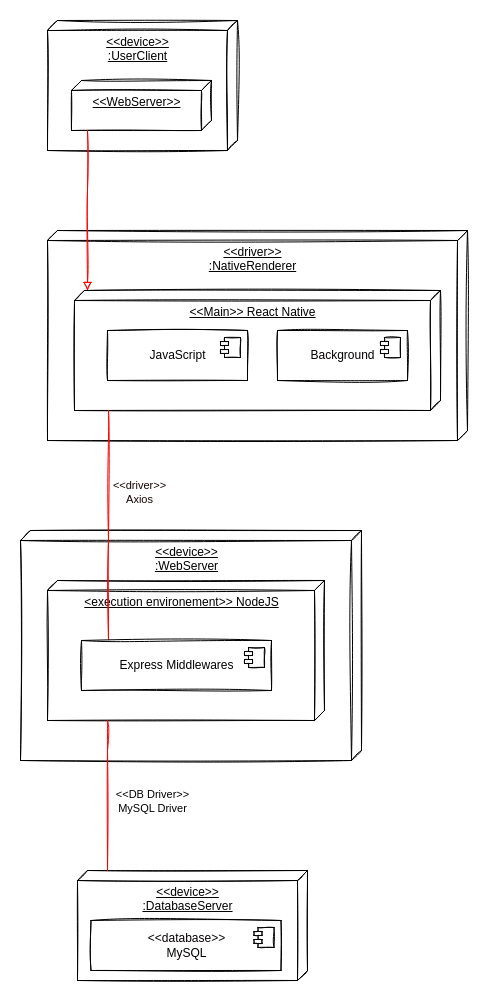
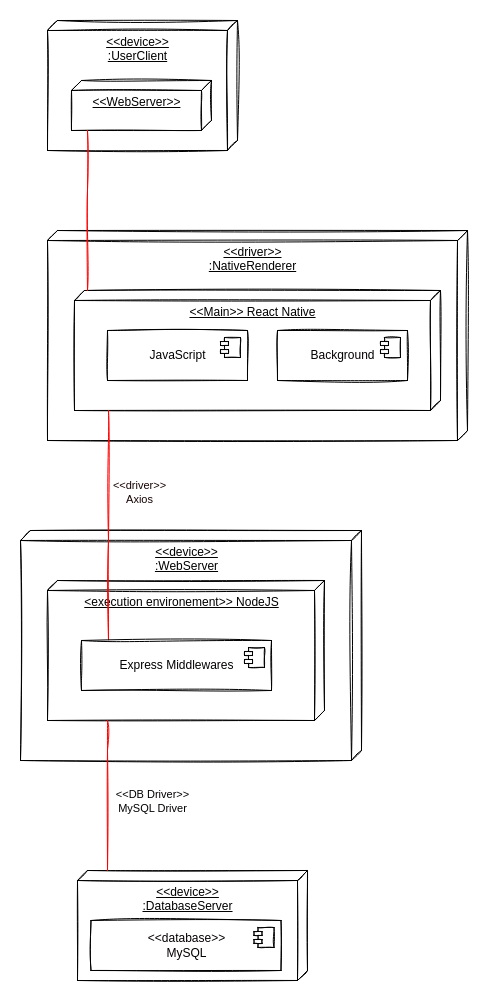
edge "<<WebServer>>" -> "<<Main>> React Native": arrowhead block -> none
